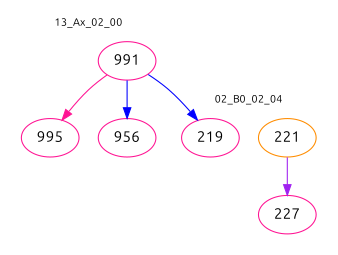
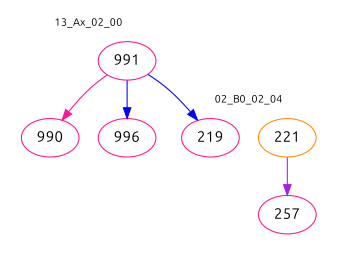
node "995": label "995" -> "990"
node "956": label "956" -> "996"
node "227": label "227" -> "257"
